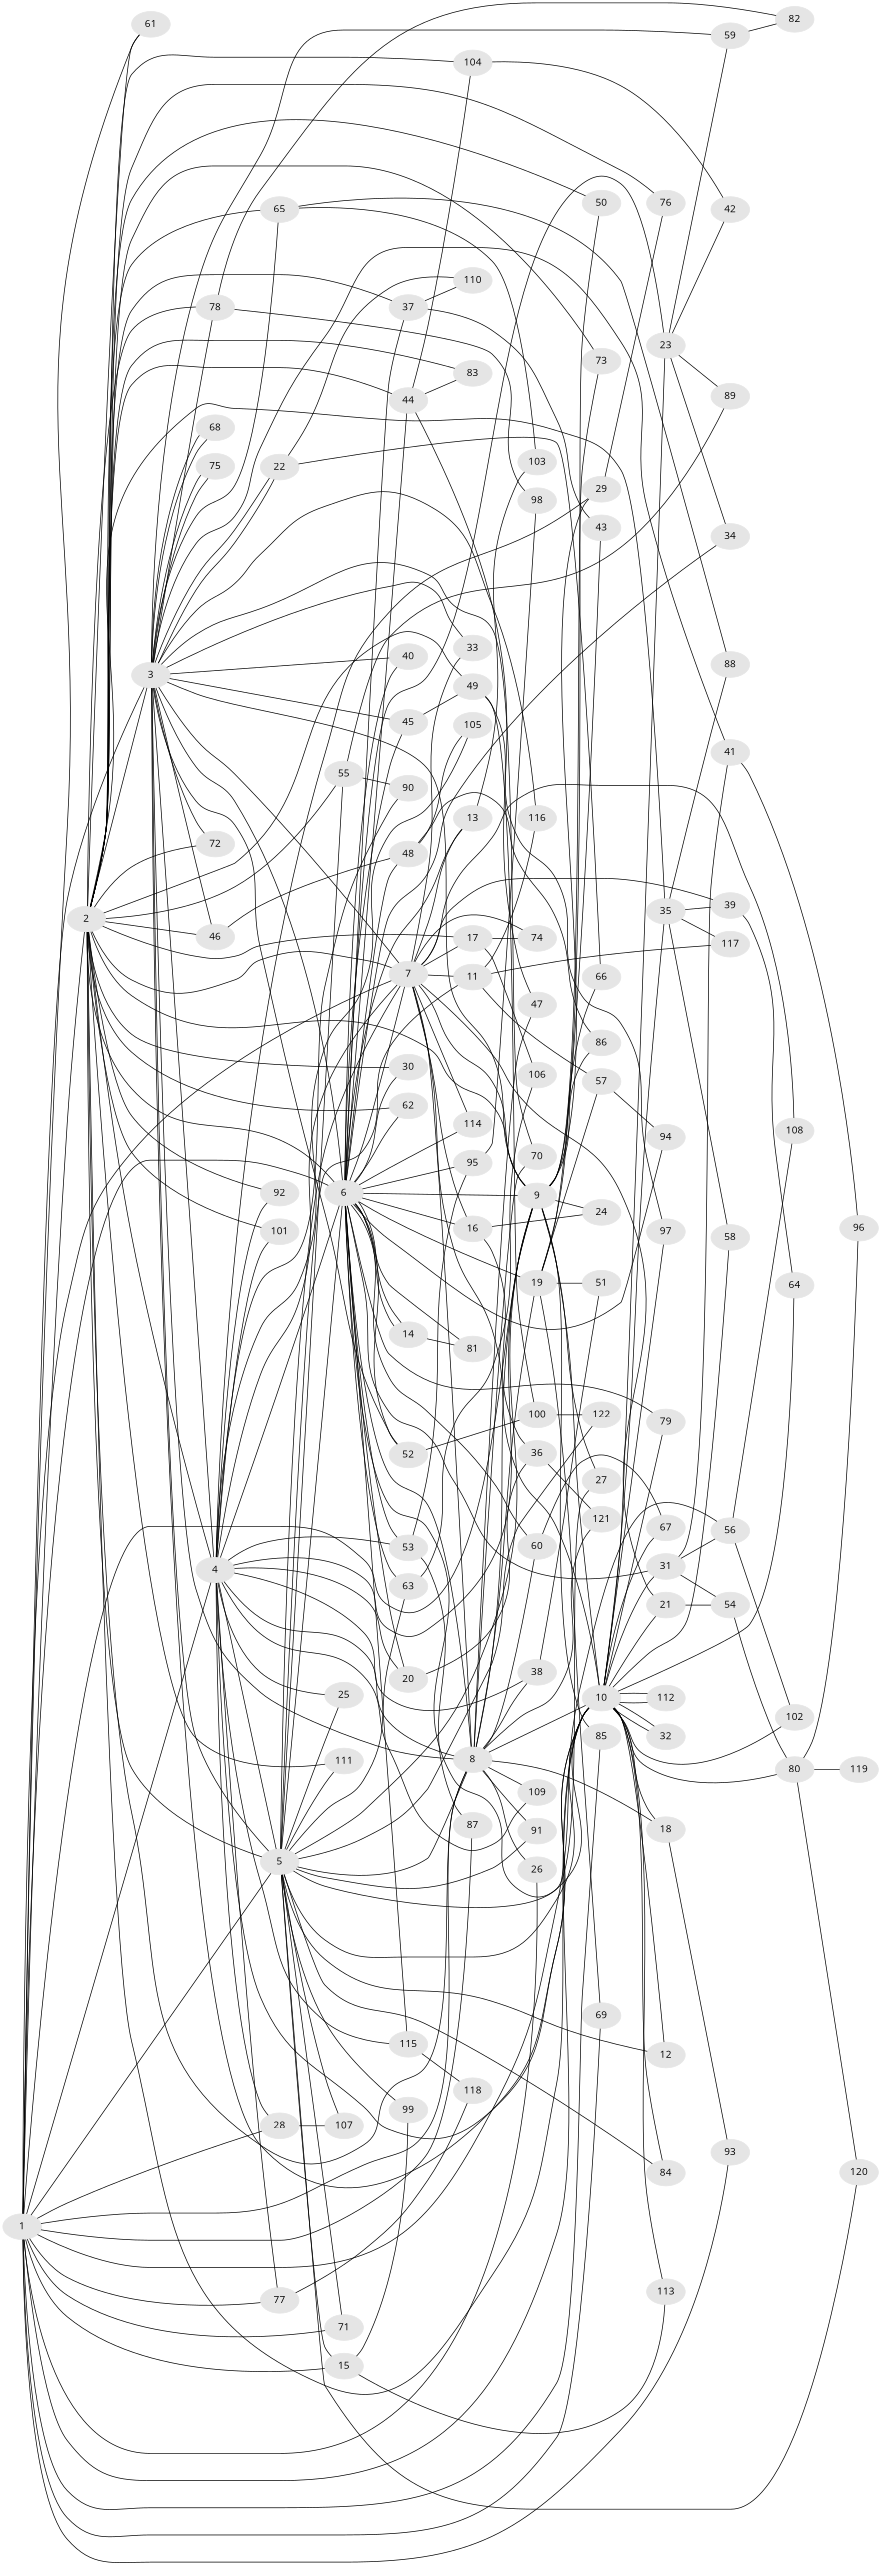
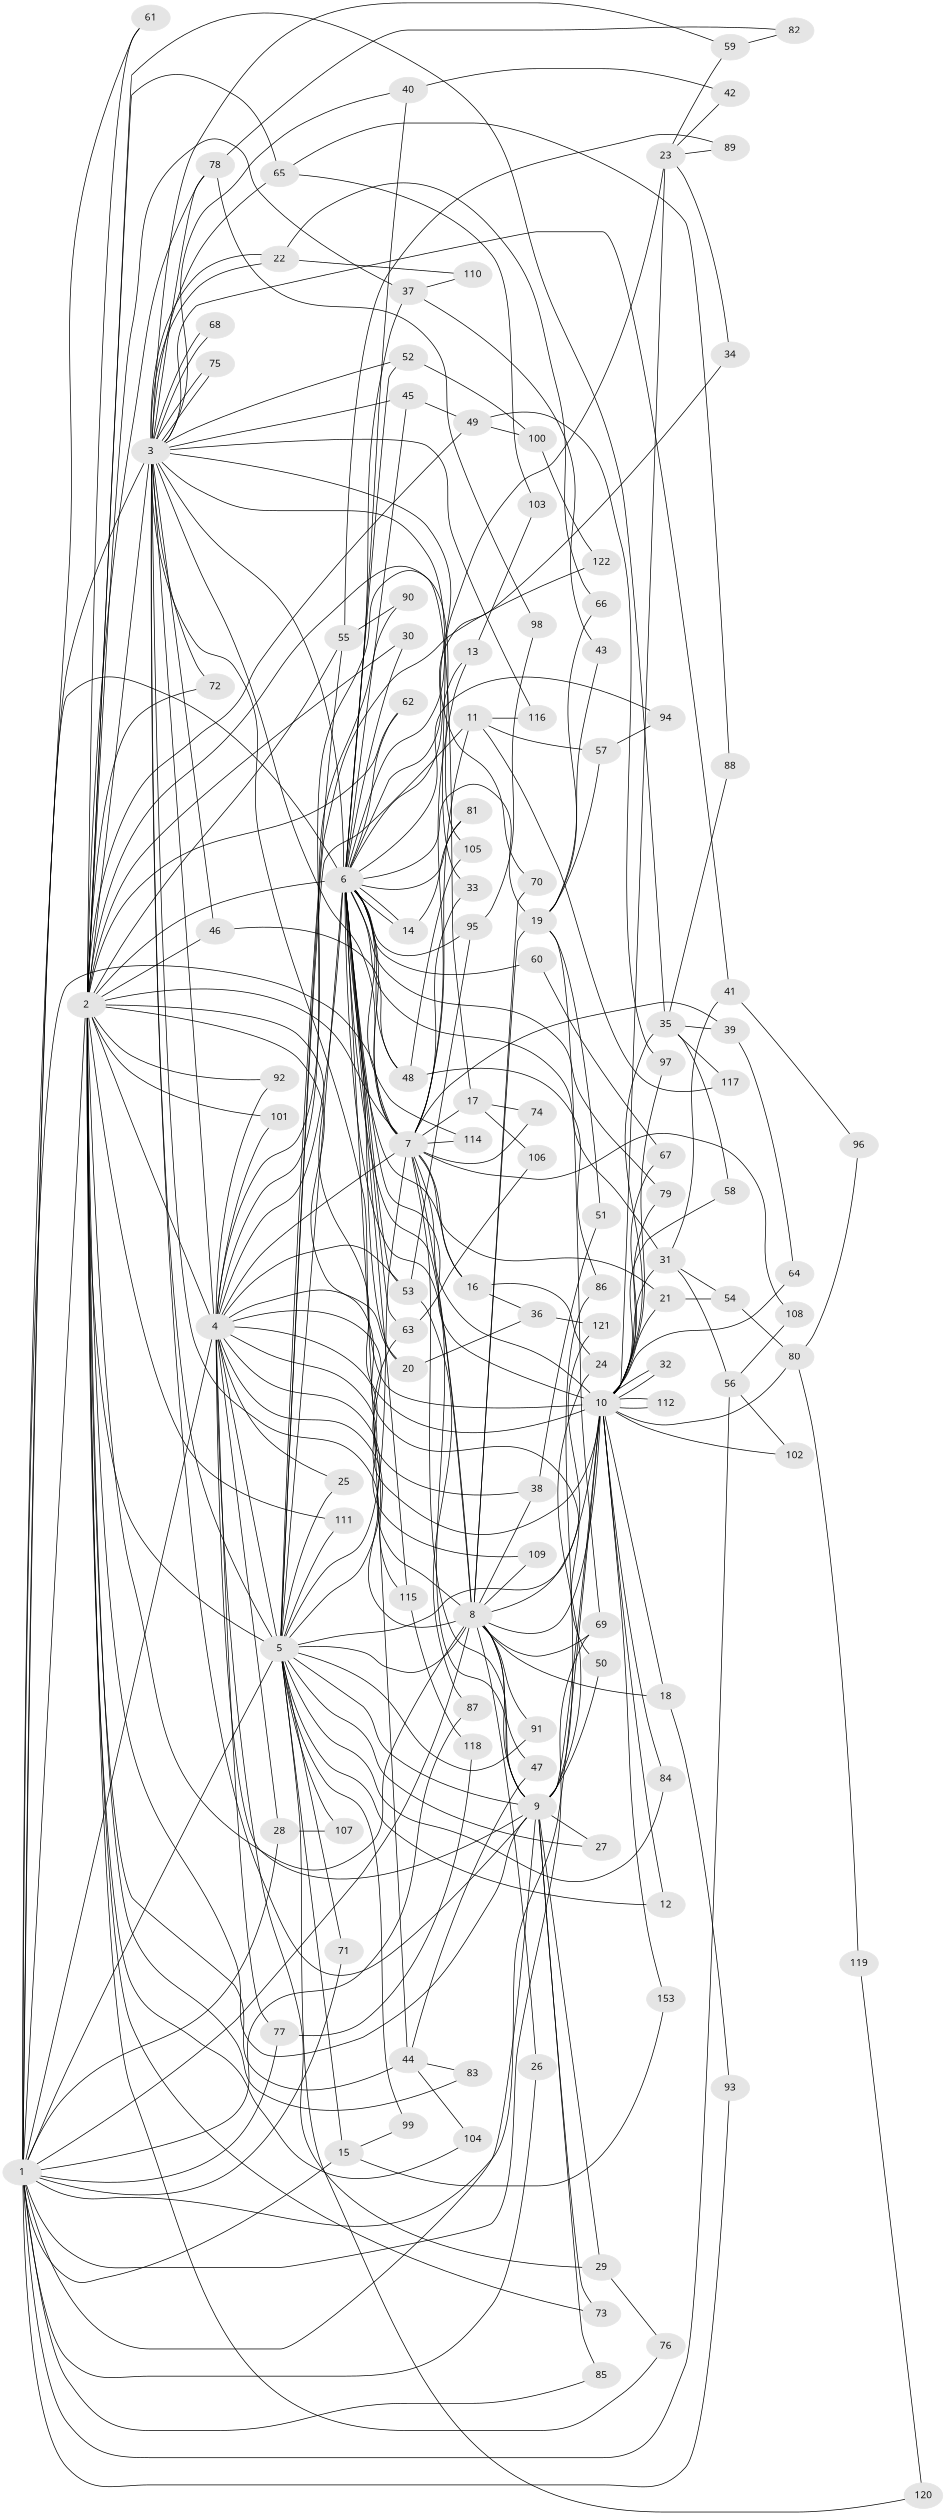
edge "104" -- "42": now "40" -- "42"
edge "60" -- "8": now "69" -- "8"
edge "80" -- "120": now "119" -- "120"
node "113": label "113" -> "153"
